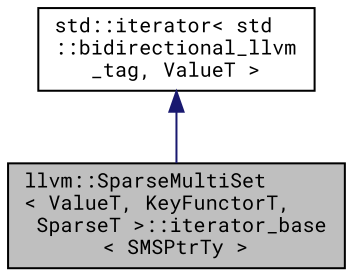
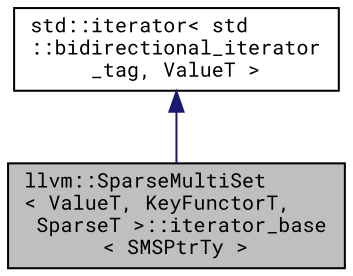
node "std::iterator< std ::bidirectional_llvm _tag, ValueT >": label "std::iterator< std ::bidirectional_llvm _tag, ValueT >" -> "std::iterator< std ::bidirectional_iterator _tag, ValueT >"
